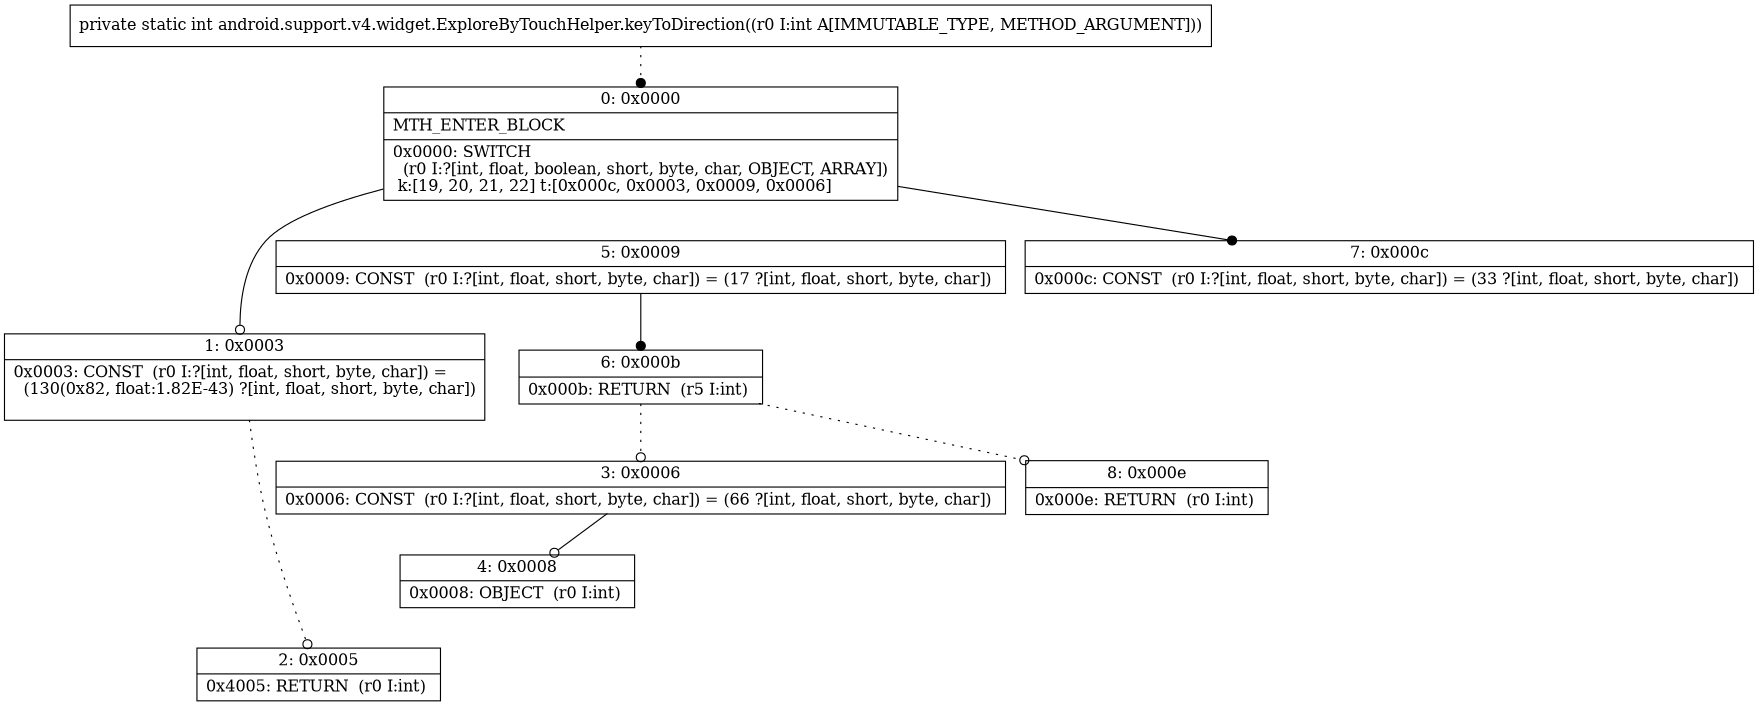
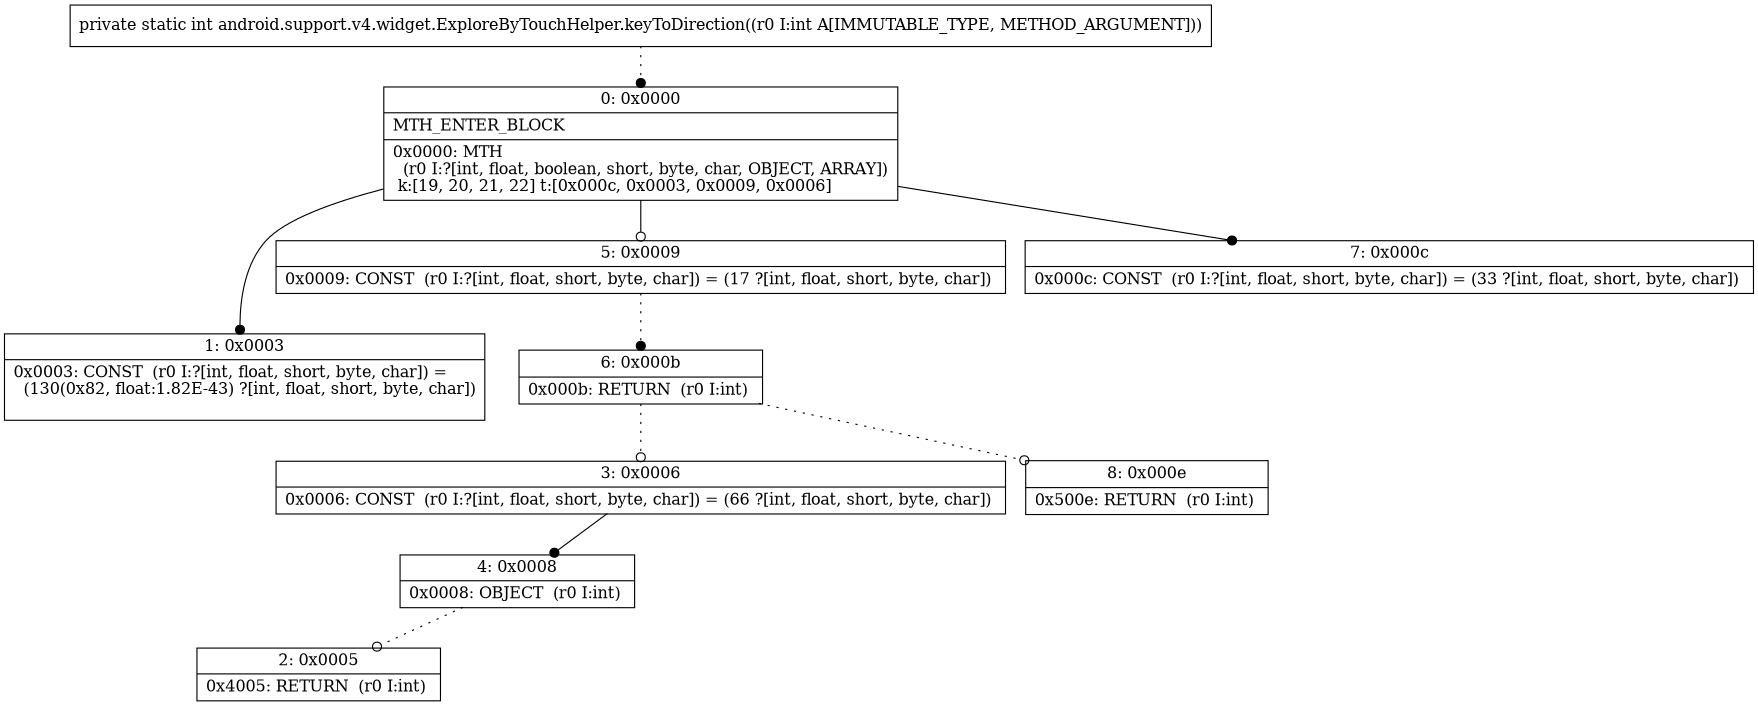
node "0: 0x0000": text "0x0000: SWITCH" -> "0x0000: MTH"
edge "0: 0x0000" -> "5: 0x0009": added
edge "0: 0x0000" -> "1: 0x0003": arrowhead odot -> dot
edge "5: 0x0009" -> "6: 0x000b": style solid -> dotted
node "6: 0x000b": text "0x000b: RETURN  (r5 I:int)" -> "0x000b: RETURN  (r0 I:int)"
node "8: 0x000e": text "0x000e: RETURN  (r0 I:int)" -> "0x500e: RETURN  (r0 I:int)"
edge "1: 0x0003" -> "2: 0x0005": now "4: 0x0008" -> "2: 0x0005"
edge "3: 0x0006" -> "4: 0x0008": arrowhead odot -> dot
